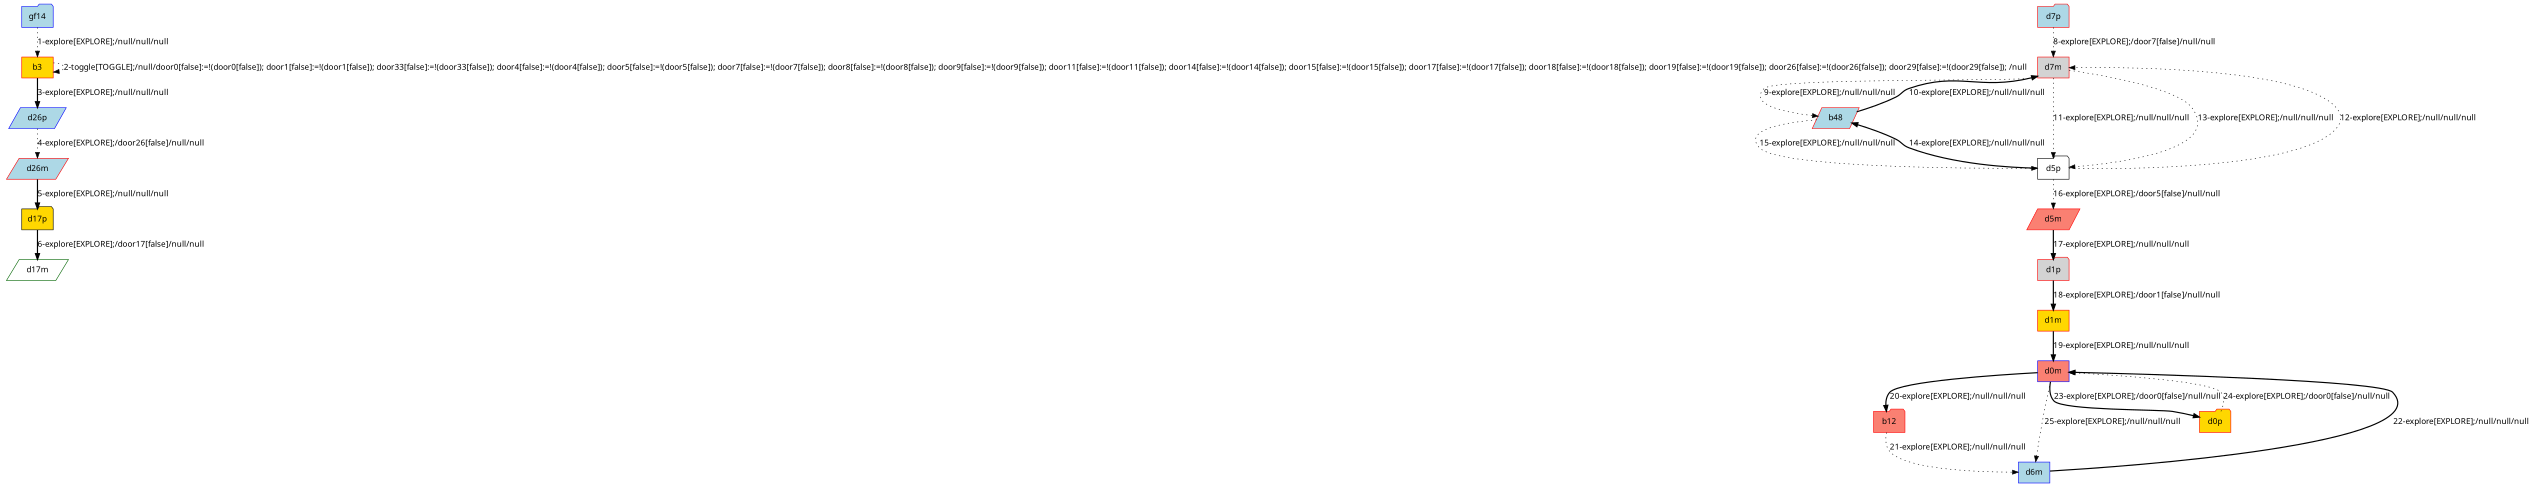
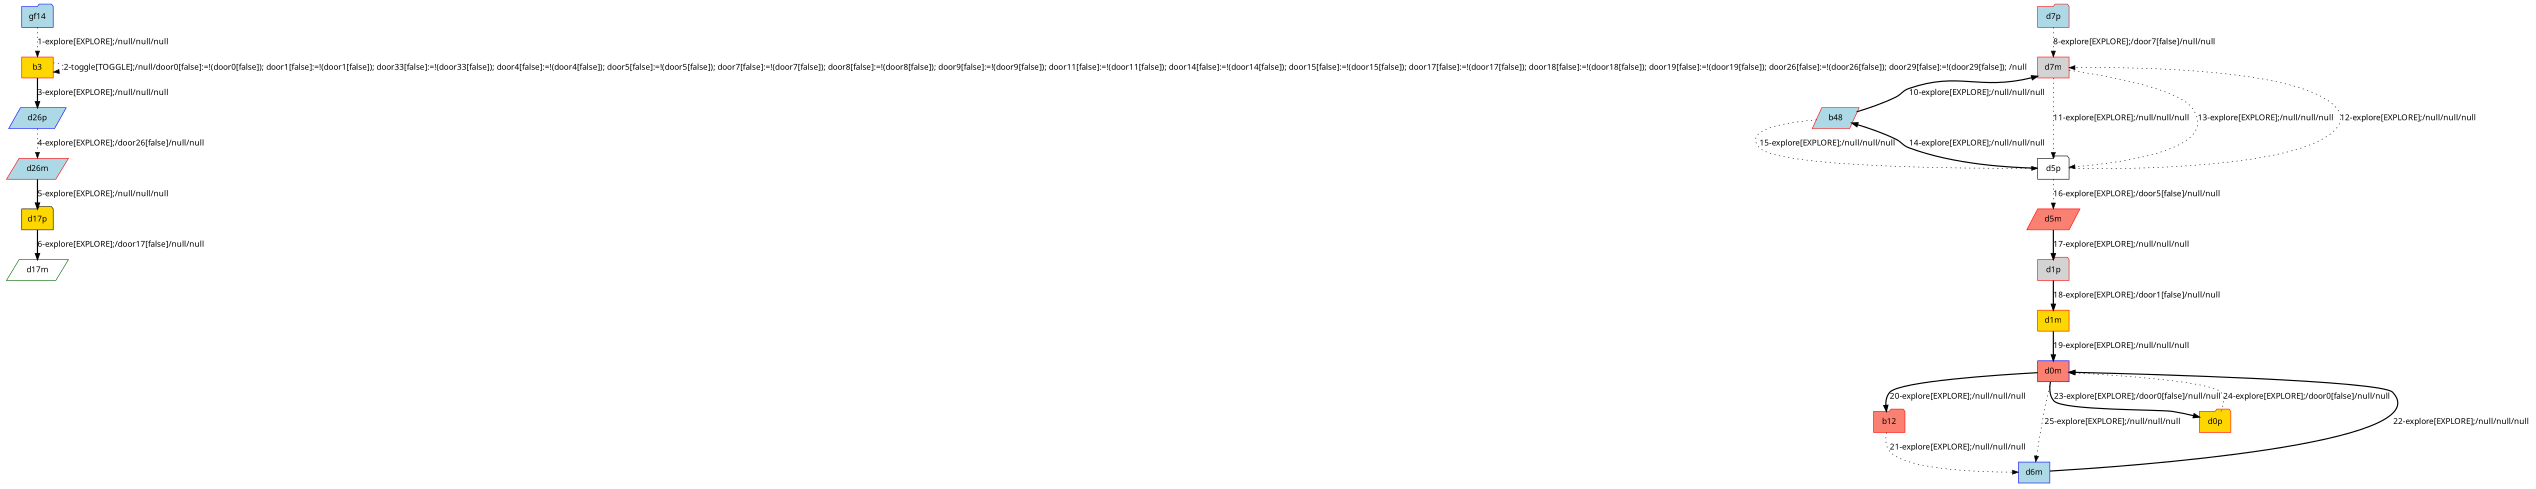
edge "d7m" -> "b48": removed, label "9-explore[EXPLORE];/null/null/null"
